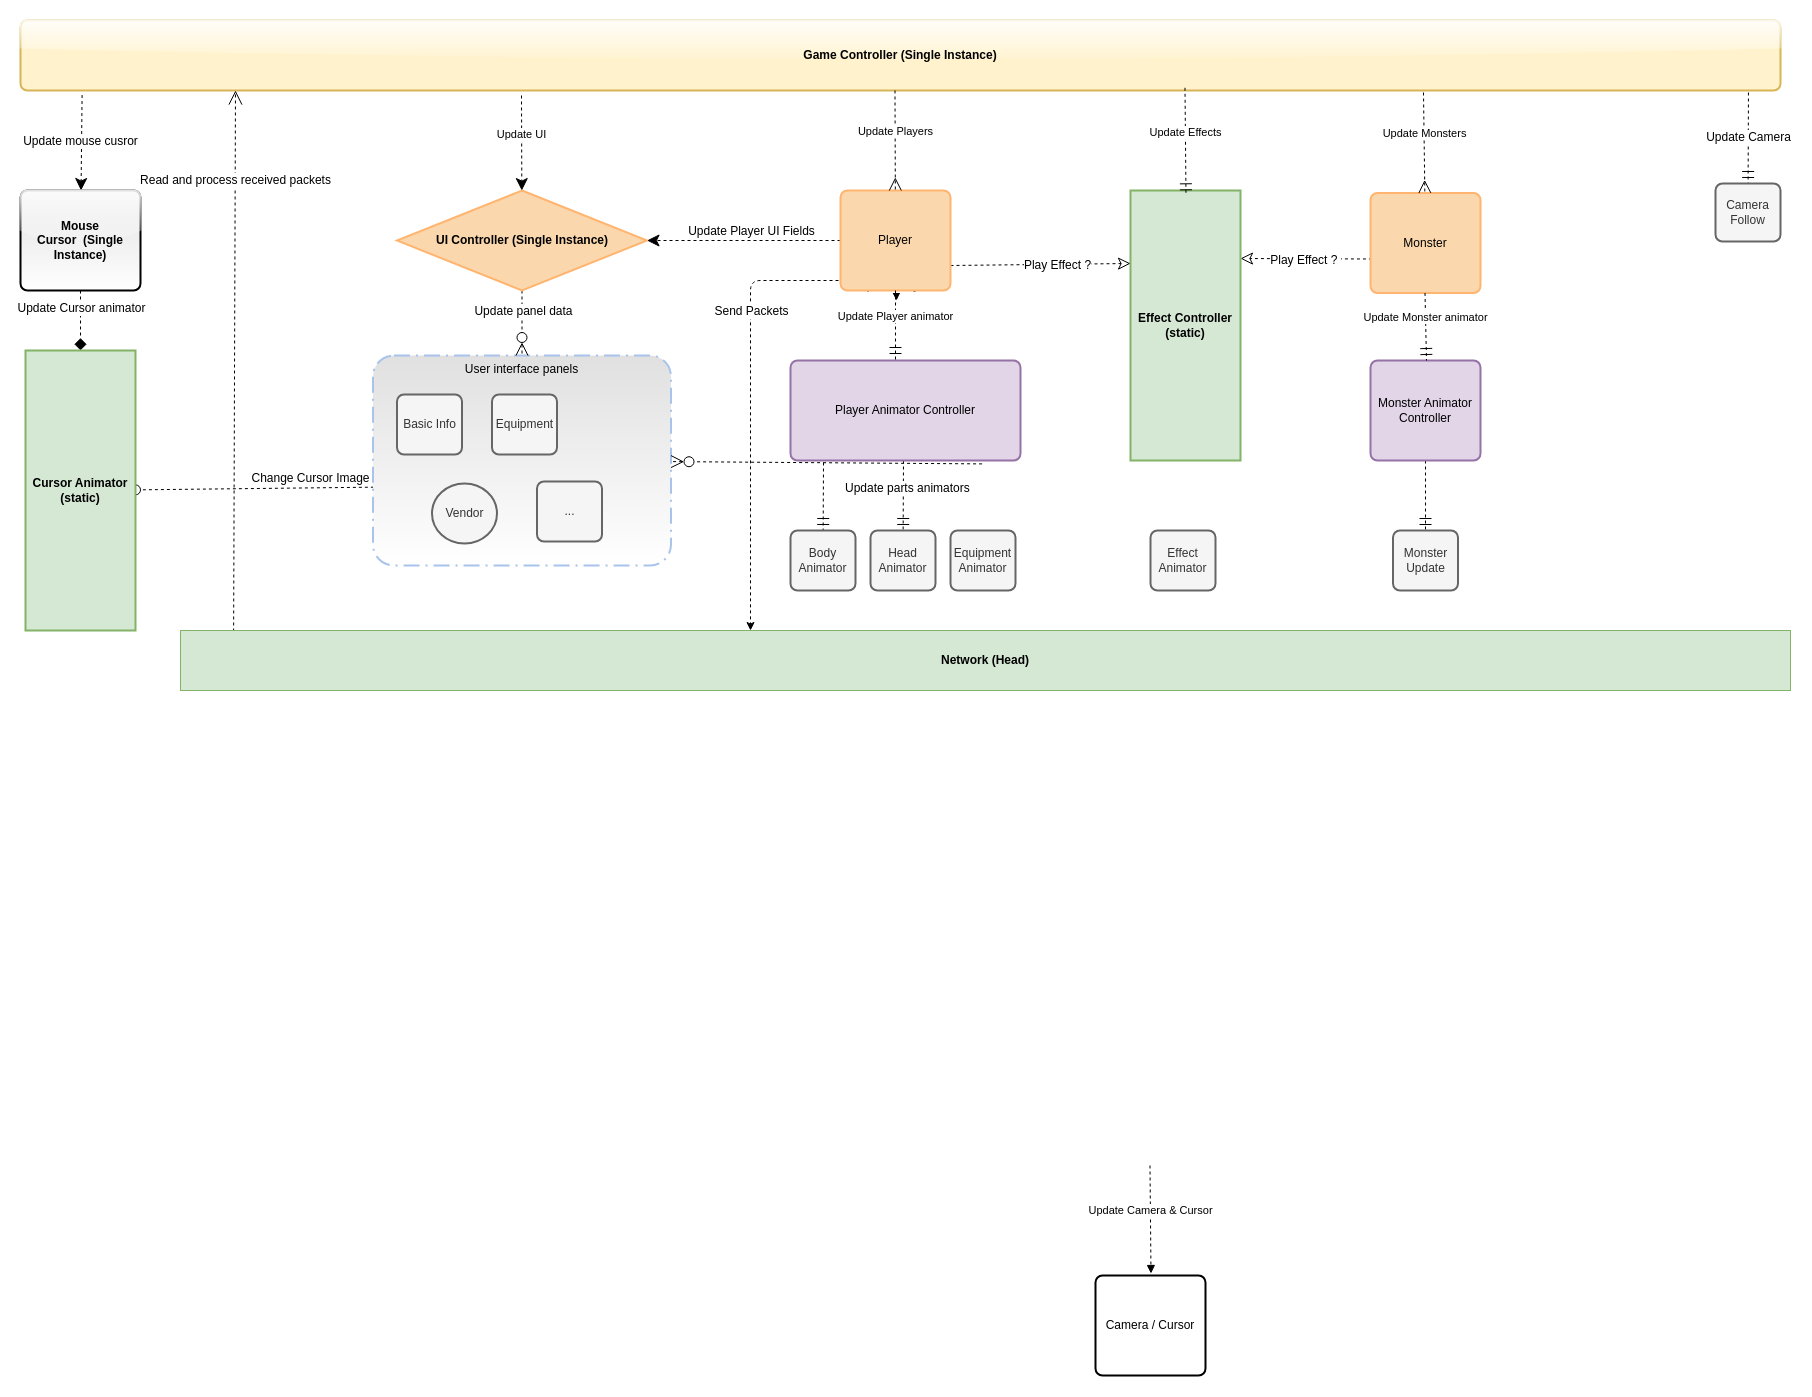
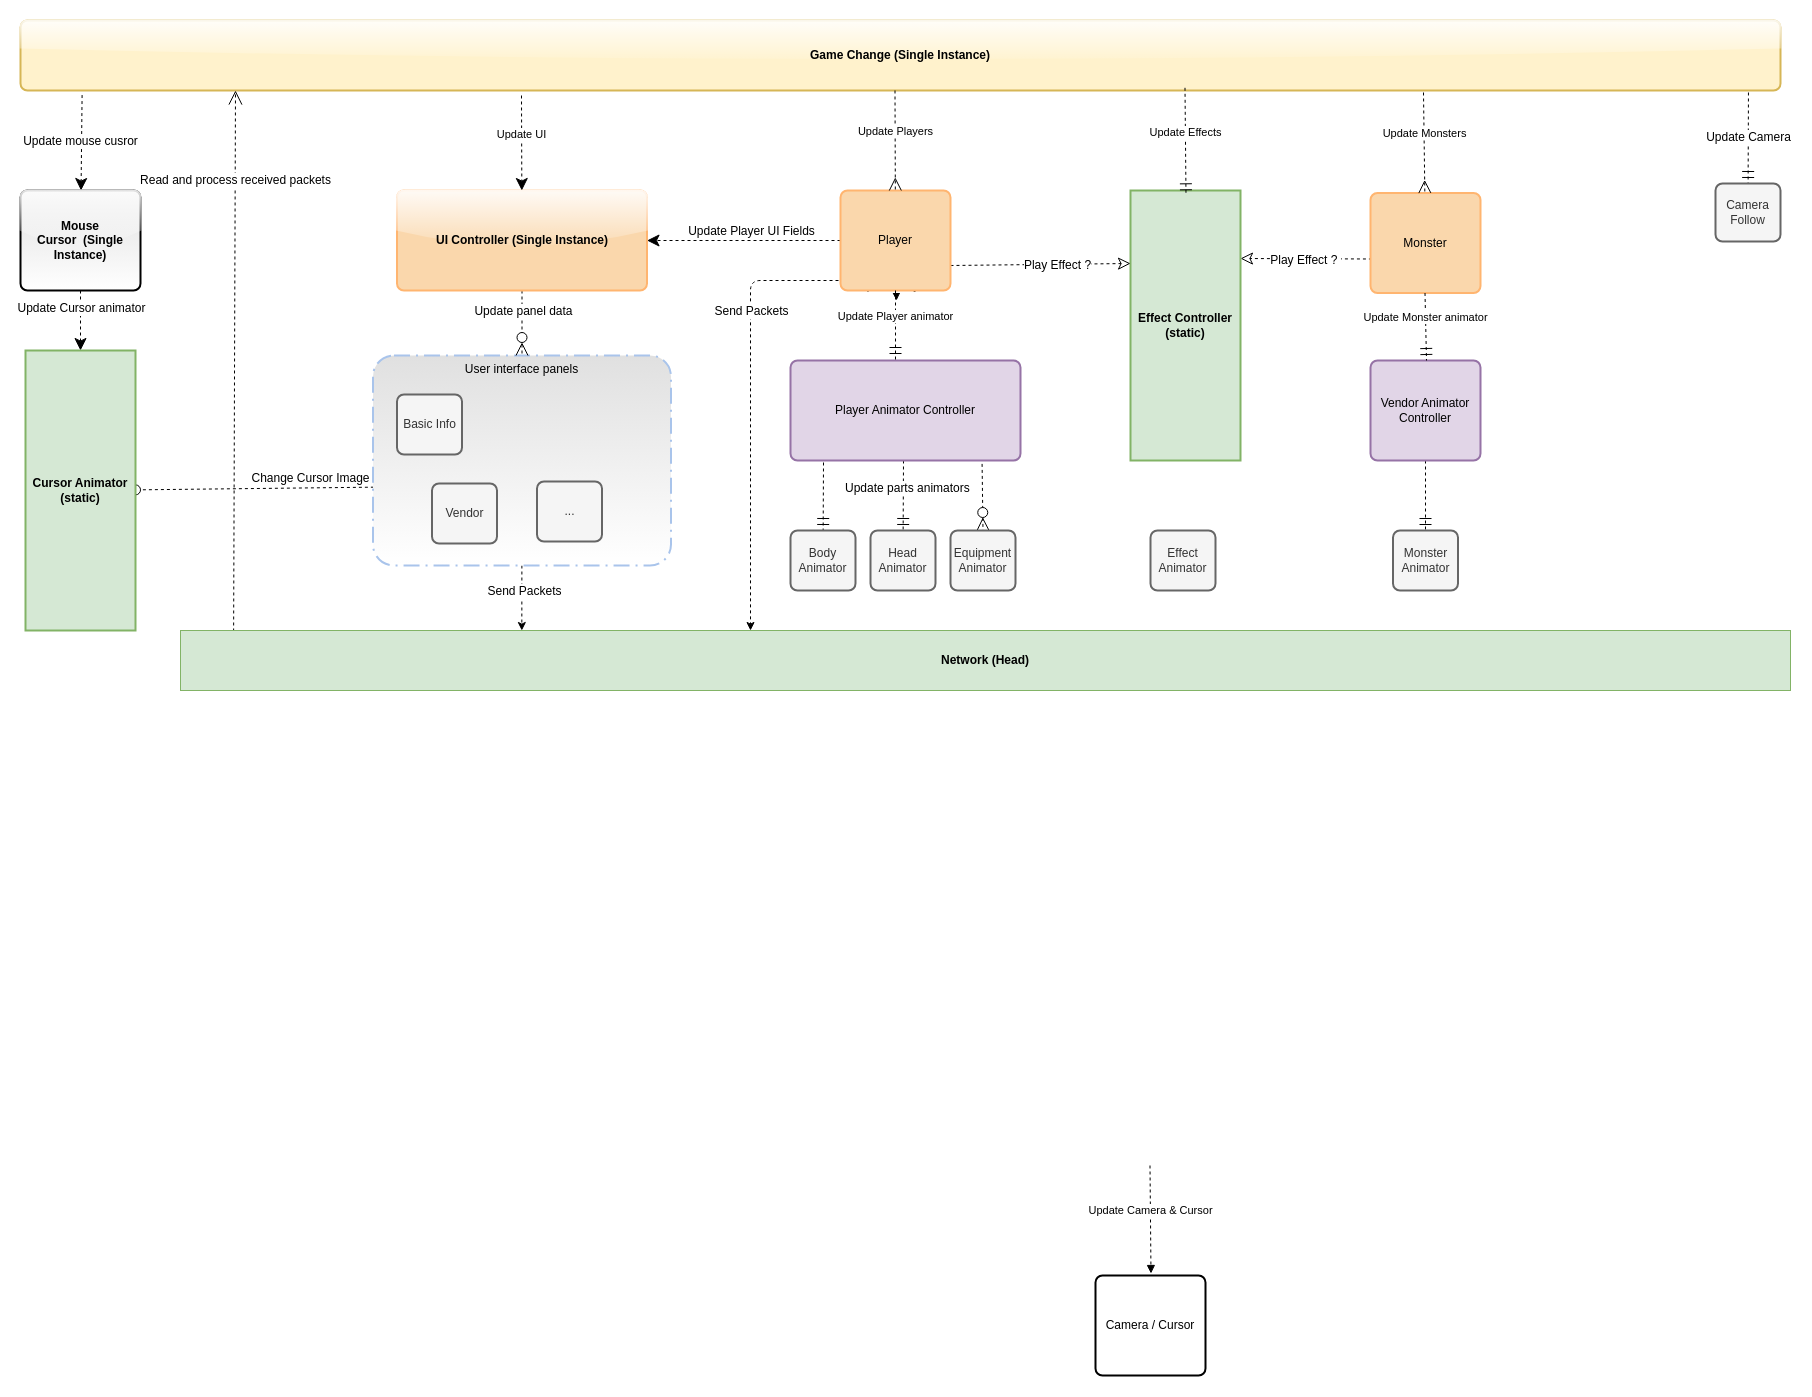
node "Game Controller (Single Instance)": label "Game Controller (Single Instance)" -> "Game Change (Single Instance)"
node "UI Controller (Single Instance)": shape diamond -> rounded rectangle
edge "Mouse Cursor (Single Instance)" -> "Cursor Animator (static)": arrowhead diamond -> classic
node "Monster Animator Controller": label "Monster Animator Controller" -> "Vendor Animator Controller"
node "Equipment": removed
edge "Player Animator Controller" -> "User interface panels": now "Player Animator Controller" -> "Equipment Animator"
node "Vendor": shape ellipse -> rounded rectangle
node "Monster Update": label "Monster Update" -> "Monster Animator"
edge "User interface panels" -> "Network (Head)": added, label "Send Packets"
